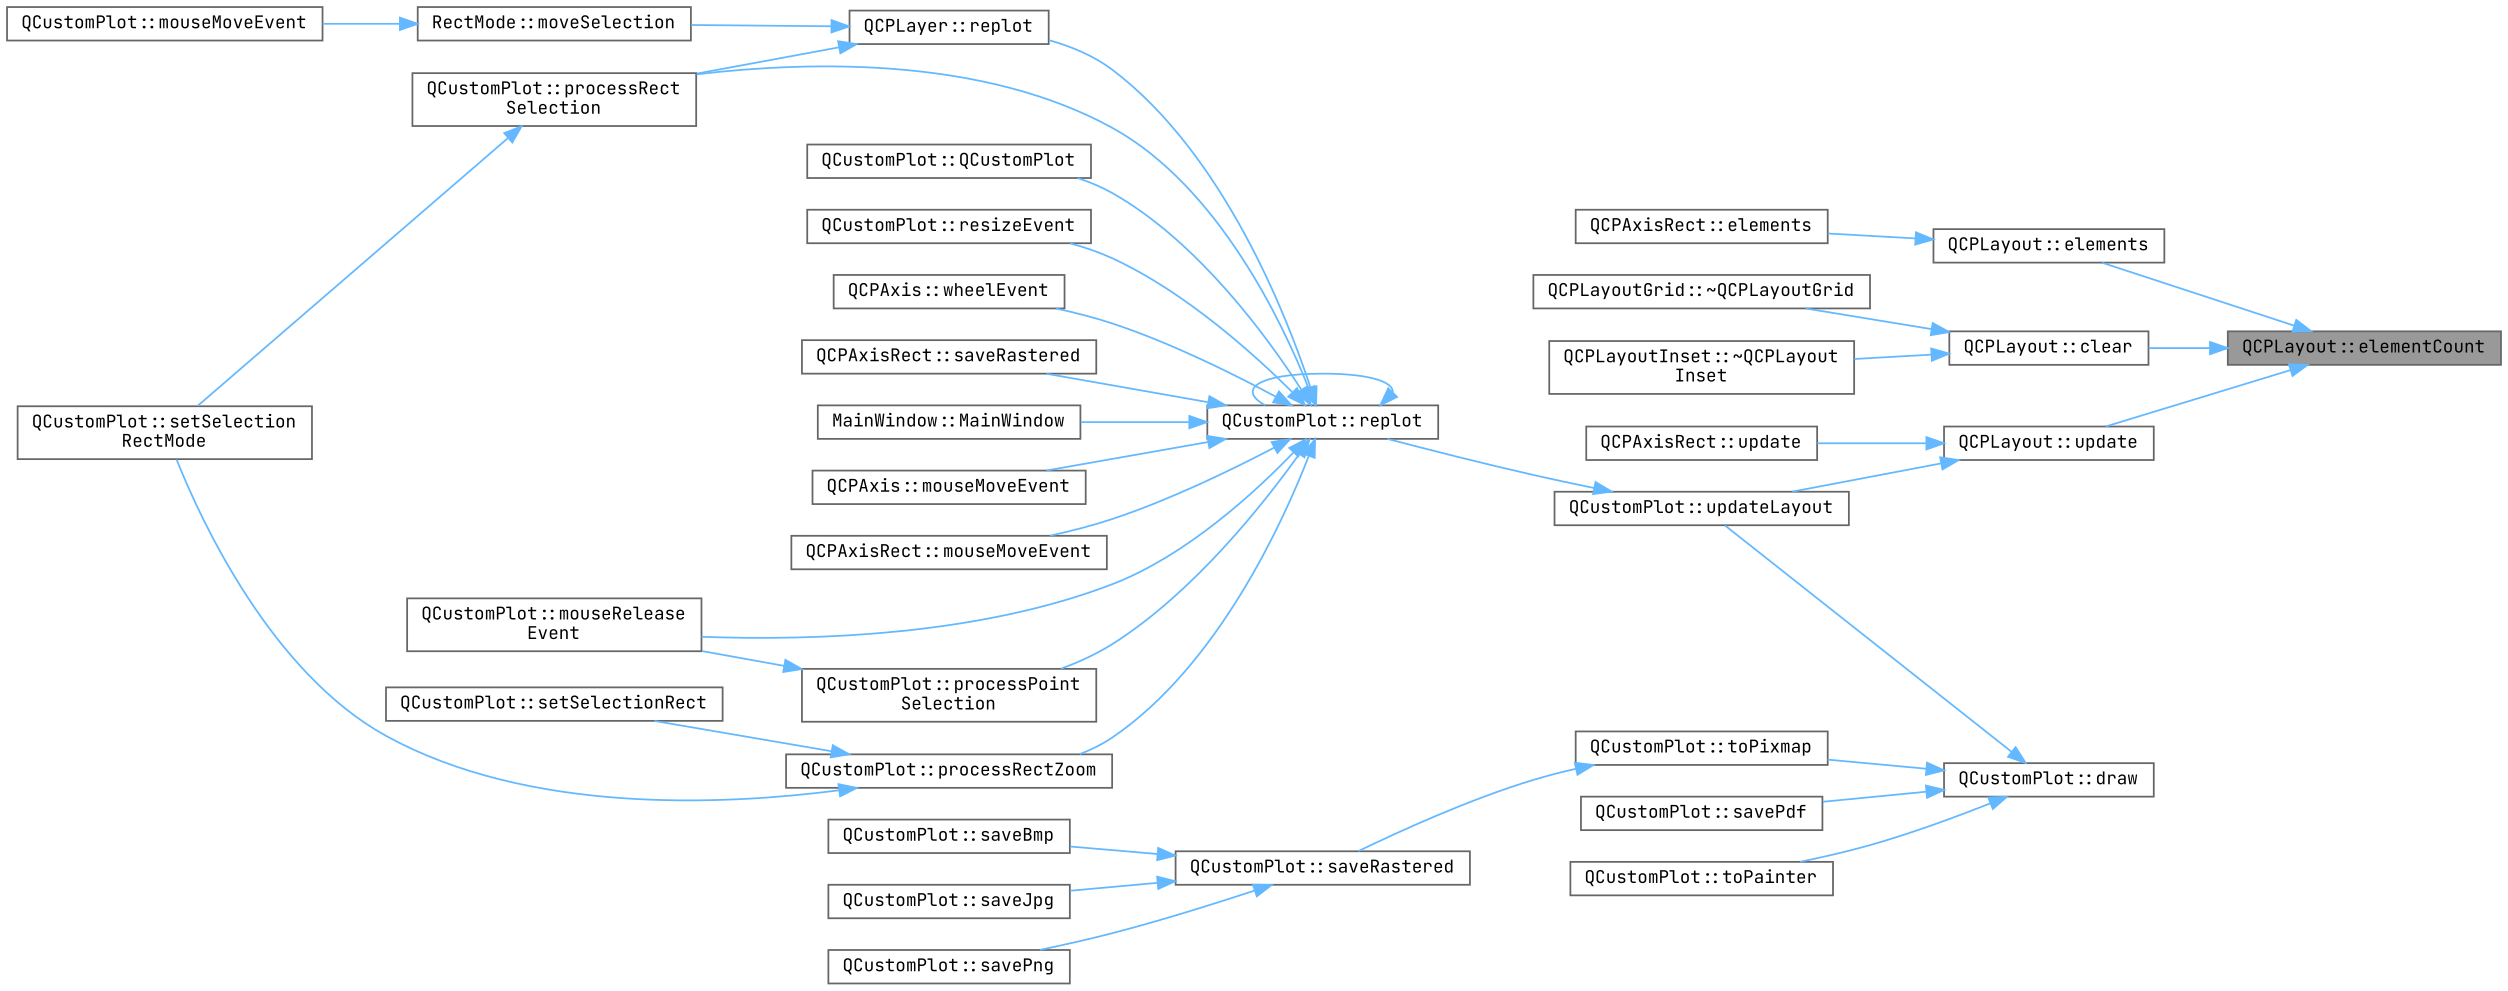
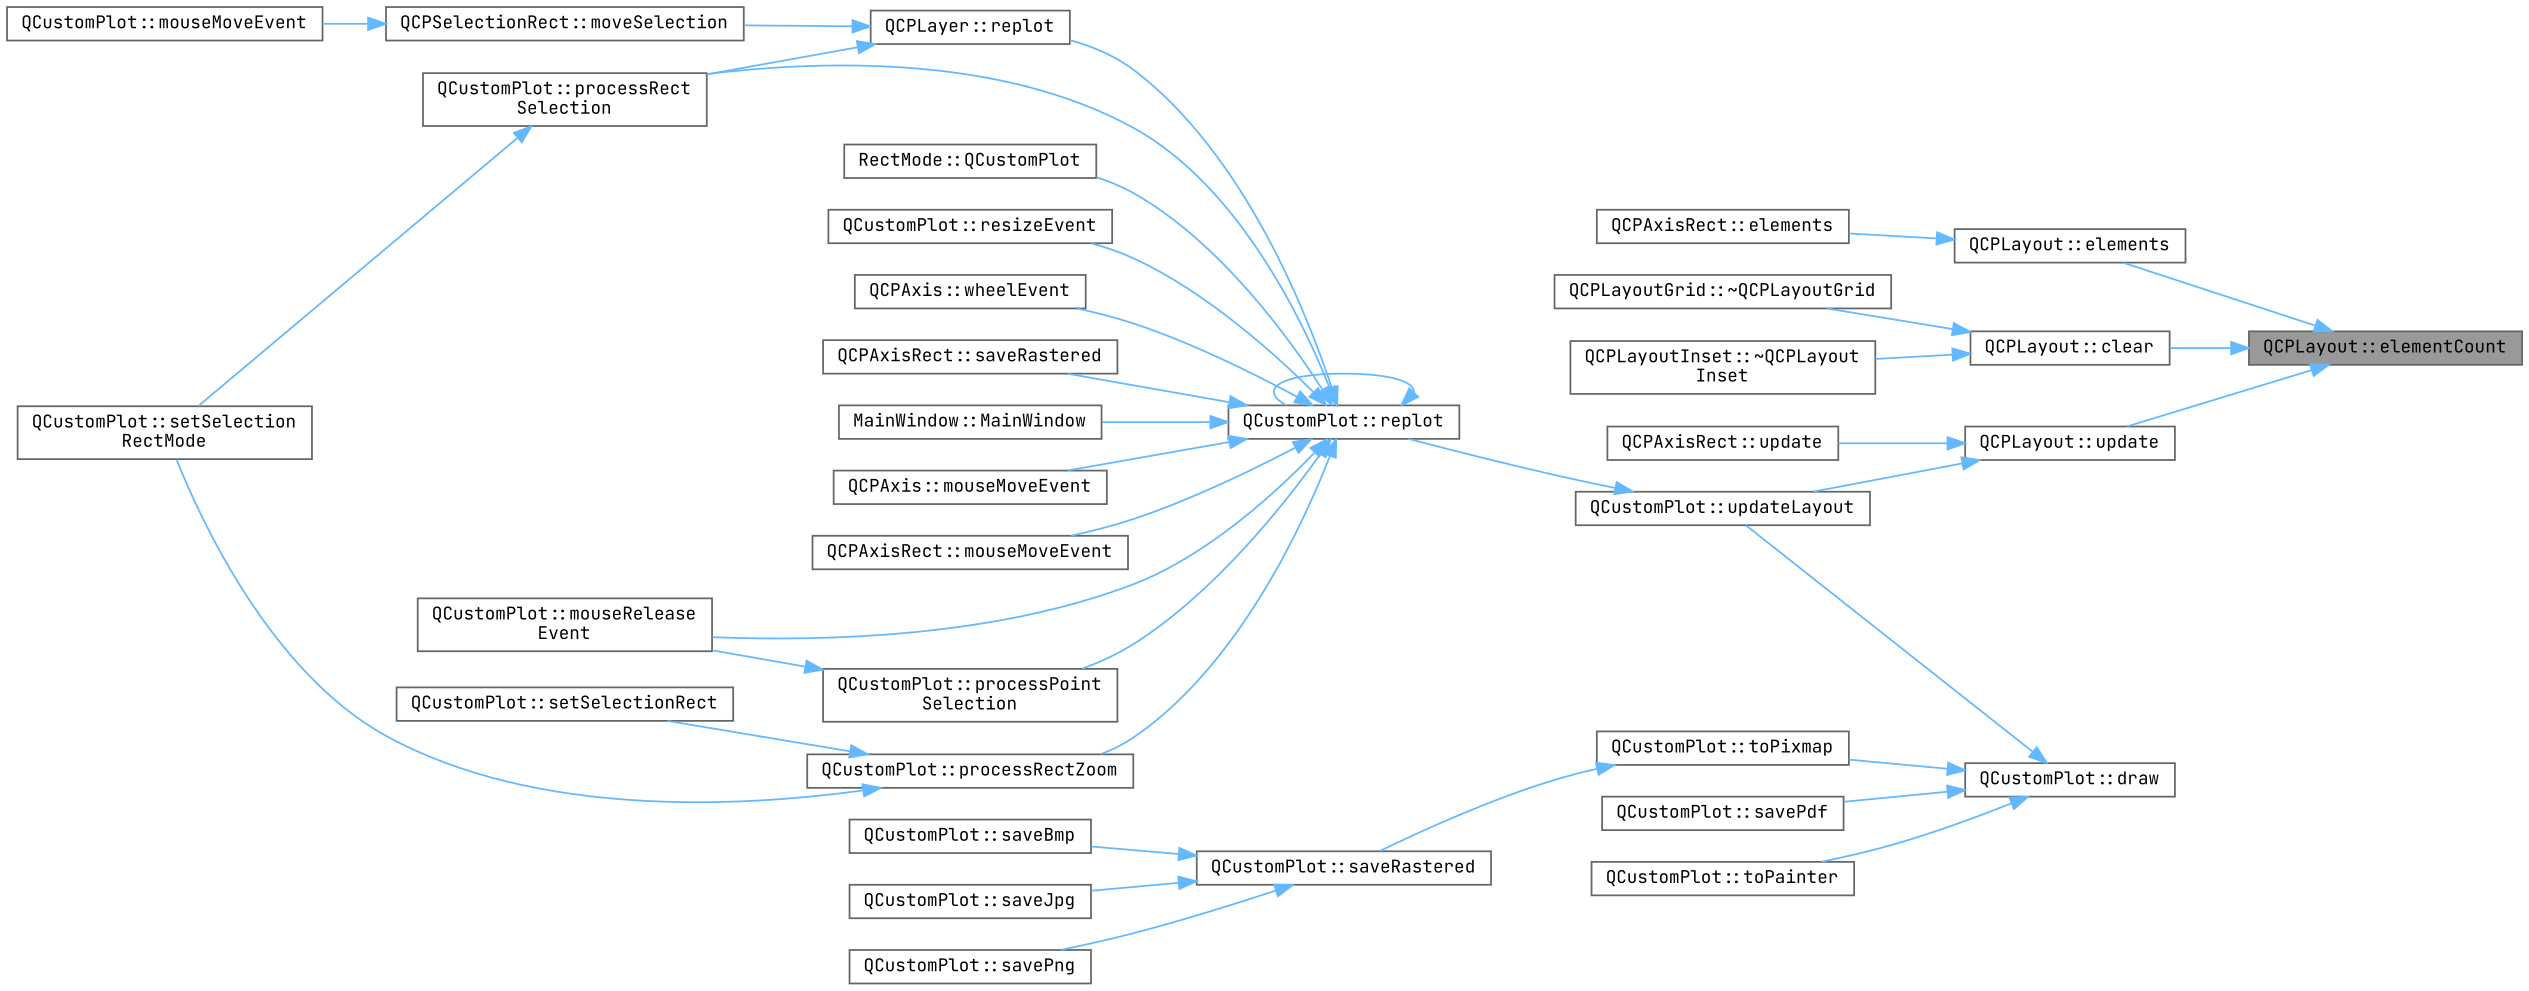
node "RectMode::moveSelection": label "RectMode::moveSelection" -> "QCPSelectionRect::moveSelection"
node "QCustomPlot::QCustomPlot": label "QCustomPlot::QCustomPlot" -> "RectMode::QCustomPlot"
